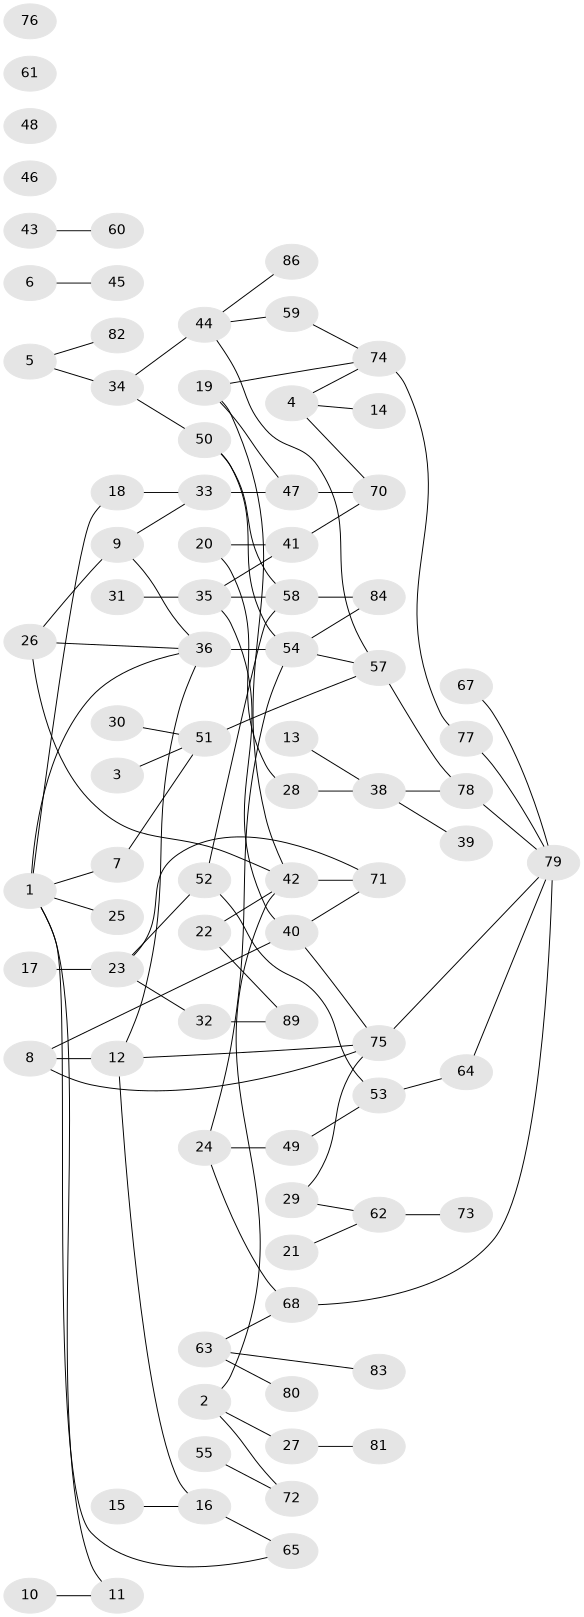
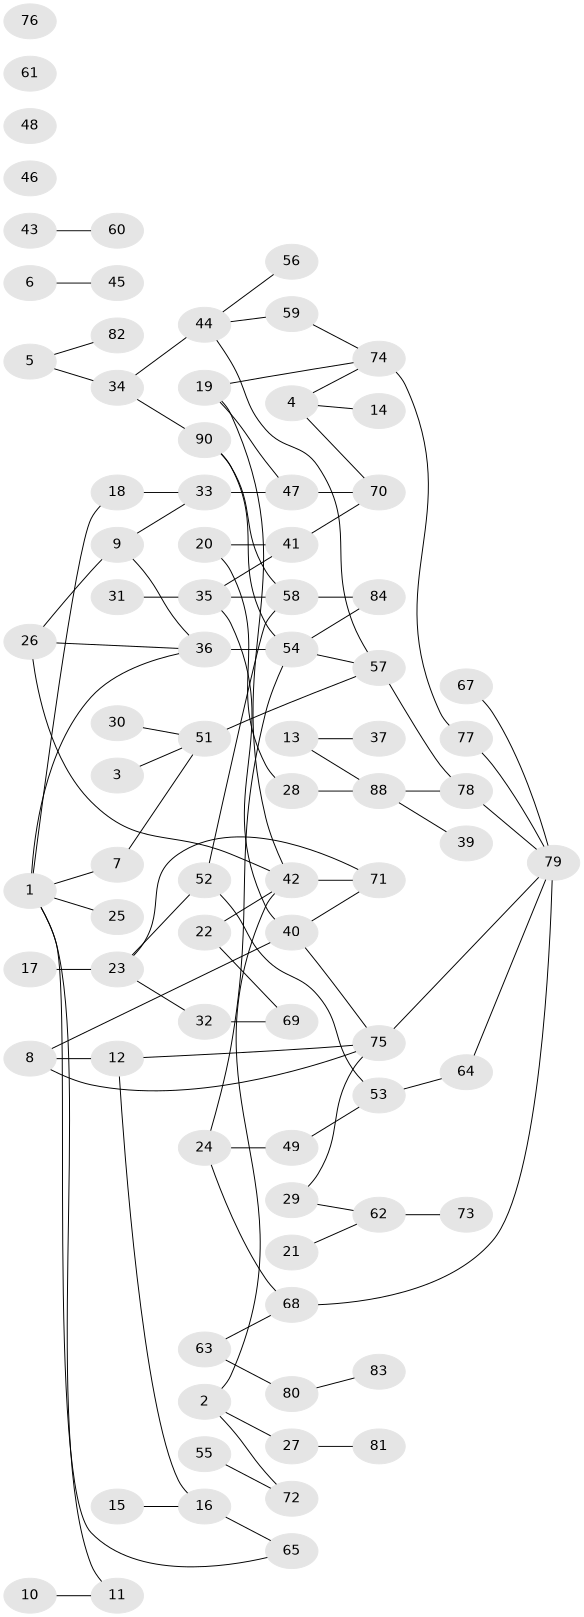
node "86": label "86" -> "56"
node "50": label "50" -> "90"
node "37": added
node "38": label "38" -> "88"
edge "36" -- "12": removed
node "89": label "89" -> "69"
edge "63" -- "83": now "80" -- "83"
